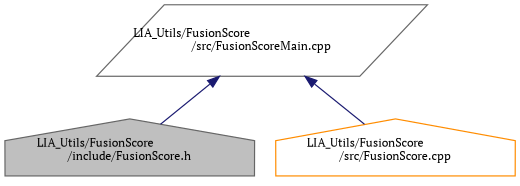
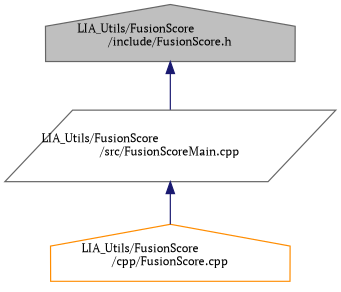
edge "LIA_Utils/FusionScore /include/FusionScore.h" -> "LIA_Utils/FusionScore /src/FusionScoreMain.cpp": reversed
node "LIA_Utils/FusionScore /src/FusionScore.cpp": label "LIA_Utils/FusionScore /src/FusionScore.cpp" -> "LIA_Utils/FusionScore /cpp/FusionScore.cpp"
